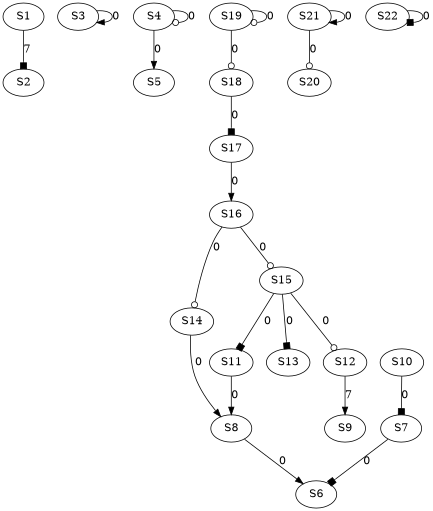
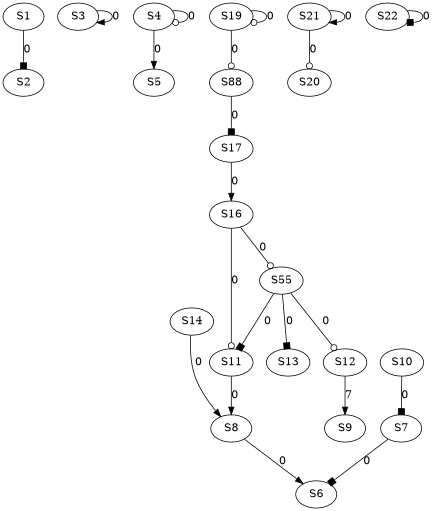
edge "S1" -> "S2": label "7" -> "0"
node "S18": label "S18" -> "S88"
edge "S16" -> "S14": now "S16" -> "S11"
node "S15": label "S15" -> "S55"
